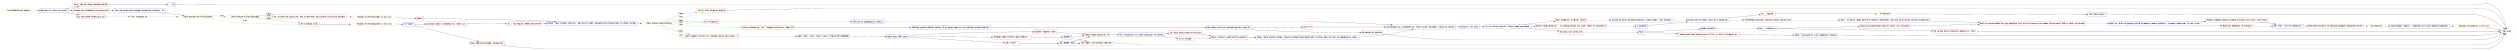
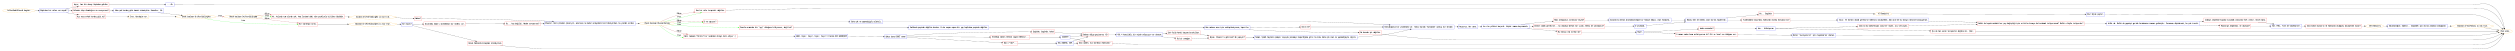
node "Daha çok kardeş gibi armağan istemiştim. Kuzenler. Vb.": label "Daha çok kardeş gibi armağan istemiştim. Kuzenler. Vb." -> "Daha çok kardeş gibi demek istemiştim. Kuzenler. Vb."
